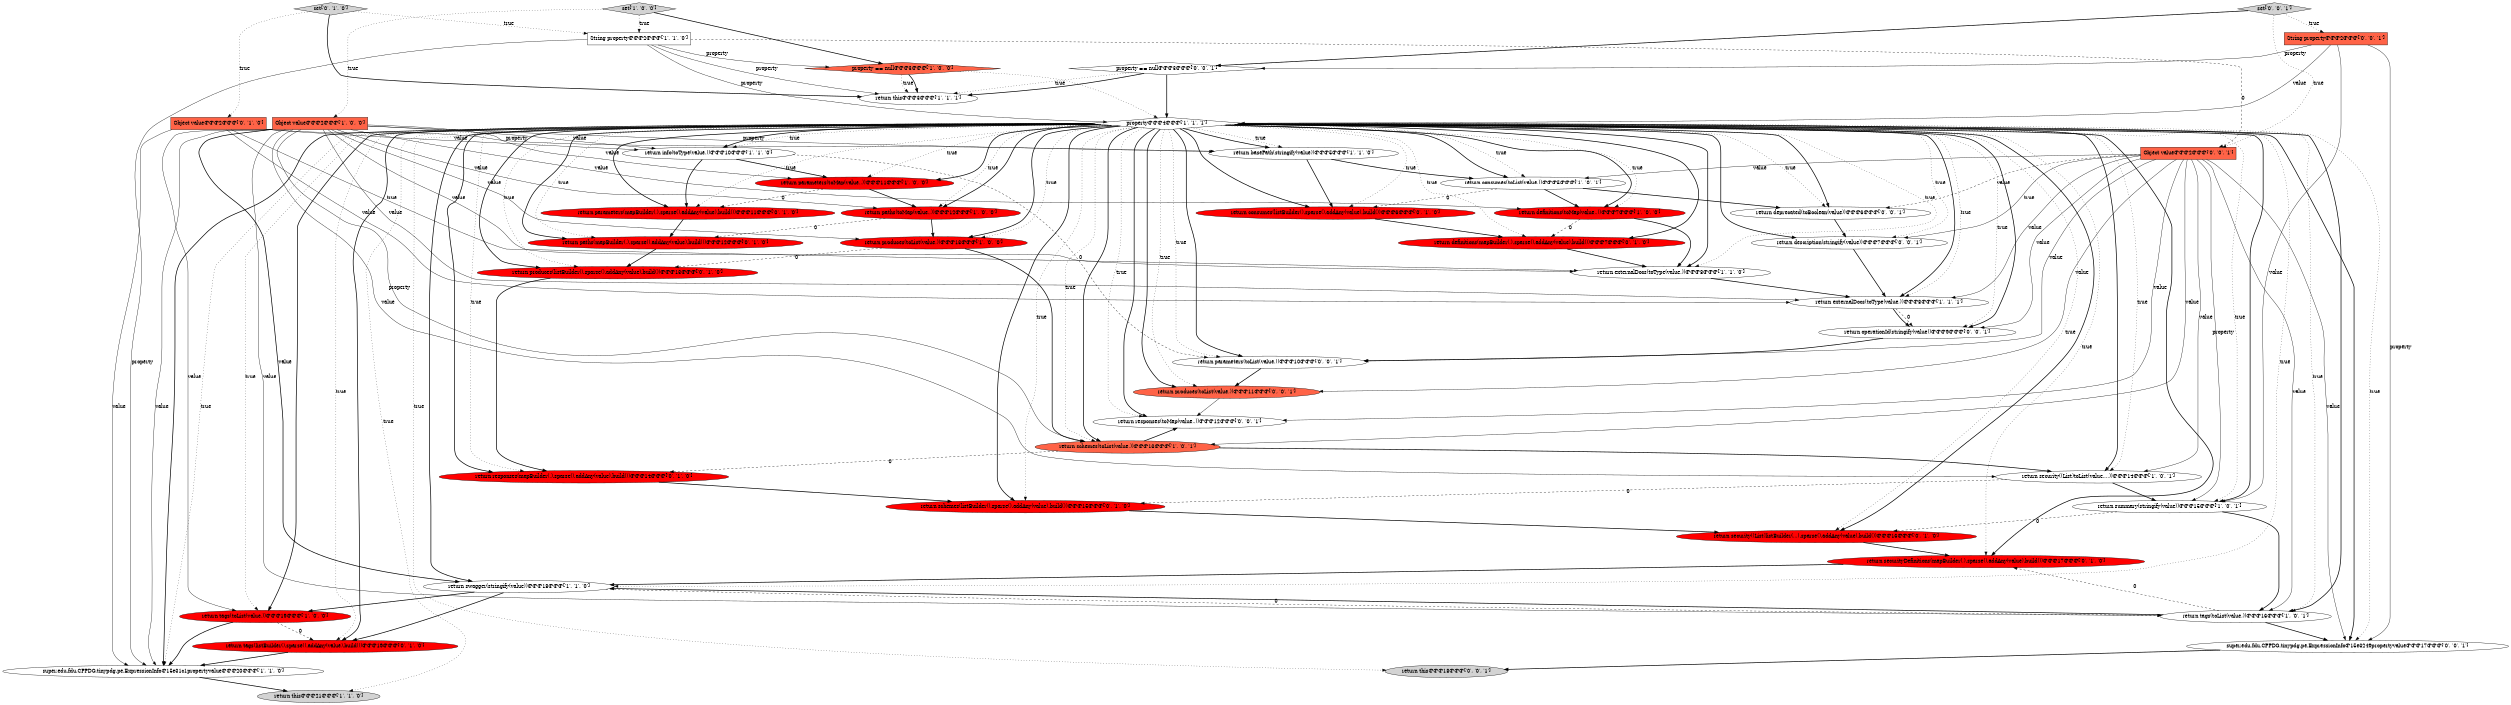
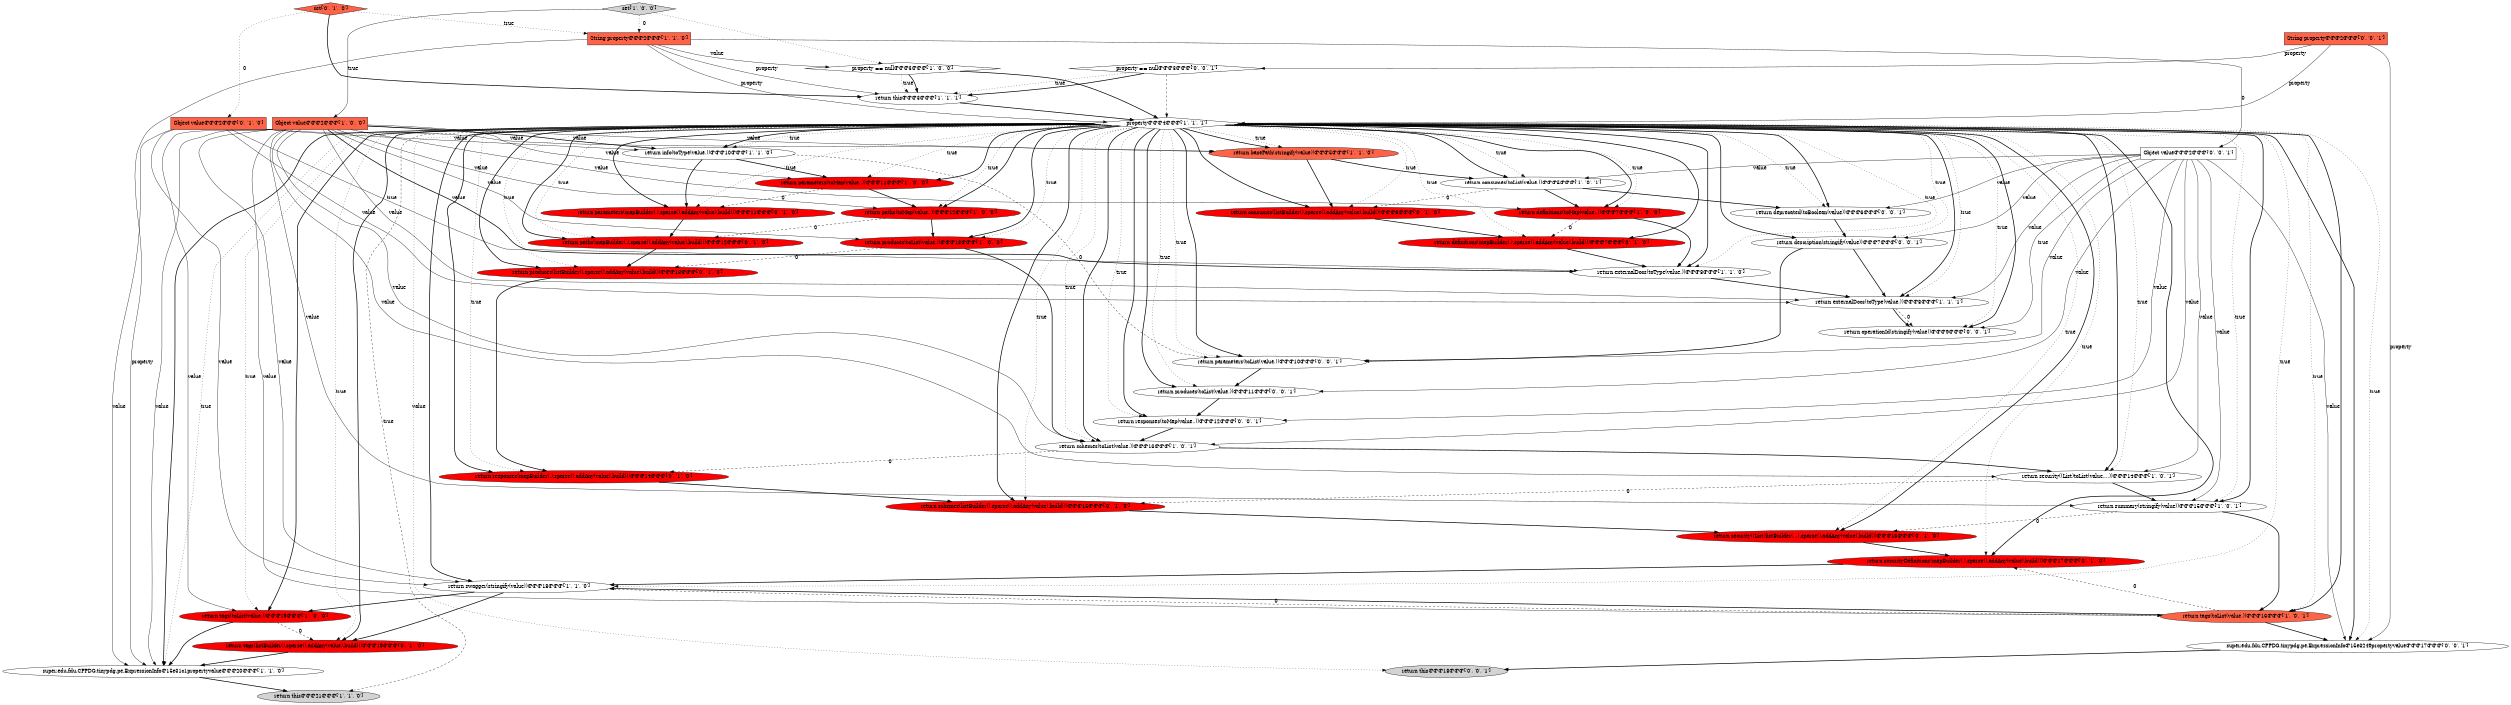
node "set['0', '1', '0']": fillcolor lightgray -> tomato
node "set['0', '0', '1']": removed
edge "set['1', '0', '0']" -> "Object value@@@2@@@['1', '0', '0']": style dotted -> solid
edge "set['1', '0', '0']" -> "String property@@@2@@@['1', '1', '0']": label "true" -> "0"
edge "set['1', '0', '0']" -> "property == null@@@3@@@['1', '0', '0']": style bold -> dotted
node "String property@@@2@@@['1', '1', '0']": fillcolor white -> tomato
edge "String property@@@2@@@['1', '1', '0']" -> "Object value@@@2@@@['0', '0', '1']": style dashed -> solid
edge "String property@@@2@@@['1', '1', '0']" -> "property == null@@@3@@@['1', '0', '0']": label "property" -> "value"
edge "set['0', '1', '0']" -> "Object value@@@2@@@['0', '1', '0']": label "true" -> "0"
node "property == null@@@3@@@['1', '0', '0']": fillcolor tomato -> white
edge "property == null@@@3@@@['1', '0', '0']" -> "property@@@4@@@['1', '1', '1']": style dotted -> bold
edge "String property@@@2@@@['0', '0', '1']" -> "property@@@4@@@['1', '1', '1']": label "value" -> "property"
edge "property == null@@@3@@@['0', '0', '1']" -> "property@@@4@@@['1', '1', '1']": style bold -> dashed
edge "return this@@@3@@@['1', '1', '1']" -> "property@@@4@@@['1', '1', '1']": added
edge "Object value@@@2@@@['1', '0', '0']" -> "return info(toType(value,))@@@10@@@['1', '1', '0']": style solid -> bold
edge "property@@@4@@@['1', '1', '1']" -> "return this@@@21@@@['1', '1', '0']": style dotted -> dashed
edge "Object value@@@2@@@['0', '1', '0']" -> "return basePath(stringify(value))@@@5@@@['1', '1', '0']": label "property" -> "value"
edge "Object value@@@2@@@['1', '0', '0']" -> "return basePath(stringify(value))@@@5@@@['1', '1', '0']": label "property" -> "value"
node "return basePath(stringify(value))@@@5@@@['1', '1', '0']": fillcolor white -> tomato
node "Object value@@@2@@@['0', '0', '1']": fillcolor tomato -> white
edge "Object value@@@2@@@['0', '0', '1']" -> "return deprecated(toBoolean(value))@@@6@@@['0', '0', '1']": style dashed -> solid
edge "Object value@@@2@@@['0', '0', '1']" -> "return description(stringify(value))@@@7@@@['0', '0', '1']": label "true" -> "value"
edge "Object value@@@2@@@['0', '0', '1']" -> "return operationId(stringify(value))@@@9@@@['0', '0', '1']": label "value" -> "true"
edge "Object value@@@2@@@['1', '0', '0']" -> "return externalDocs(toType(value,))@@@8@@@['1', '1', '0']": style solid -> bold
edge "String property@@@2@@@['0', '0', '1']" -> "return summary(stringify(value))@@@15@@@['1', '0', '1']": now "Object value@@@2@@@['1', '0', '0']" -> "return summary(stringify(value))@@@15@@@['1', '0', '1']"
edge "Object value@@@2@@@['1', '0', '0']" -> "return schemes(toList(value,))@@@13@@@['1', '0', '1']": label "property" -> "value"
edge "Object value@@@2@@@['0', '0', '1']" -> "return summary(stringify(value))@@@15@@@['1', '0', '1']": label "property" -> "value"
edge "return operationId(stringify(value))@@@9@@@['0', '0', '1']" -> "return parameters(toList(value,))@@@10@@@['0', '0', '1']": now "return description(stringify(value))@@@7@@@['0', '0', '1']" -> "return parameters(toList(value,))@@@10@@@['0', '0', '1']"
edge "Object value@@@2@@@['0', '0', '1']" -> "return tags(toList(value,))@@@16@@@['1', '0', '1']": removed, label "value"
edge "Object value@@@2@@@['1', '0', '0']" -> "return swagger(stringify(value))@@@18@@@['1', '1', '0']": style bold -> solid
node "return produces(toList(value,))@@@11@@@['0', '0', '1']": fillcolor tomato -> white
edge "return produces(toList(value,))@@@11@@@['0', '0', '1']" -> "return responses(toMap(value,,))@@@12@@@['0', '0', '1']": style solid -> bold
edge "property@@@4@@@['1', '1', '1']" -> "return this@@@18@@@['0', '0', '1']": label "true" -> "value"
edge "Object value@@@2@@@['0', '1', '0']" -> "return swagger(stringify(value))@@@18@@@['1', '1', '0']": added, label "value"
edge "return schemes(toList(value,))@@@13@@@['1', '0', '1']" -> "return responses(toMap(value,,))@@@12@@@['0', '0', '1']": reversed
node "return schemes(toList(value,))@@@13@@@['1', '0', '1']": fillcolor tomato -> white
node "return tags(toList(value,))@@@16@@@['1', '0', '1']": fillcolor white -> tomato
